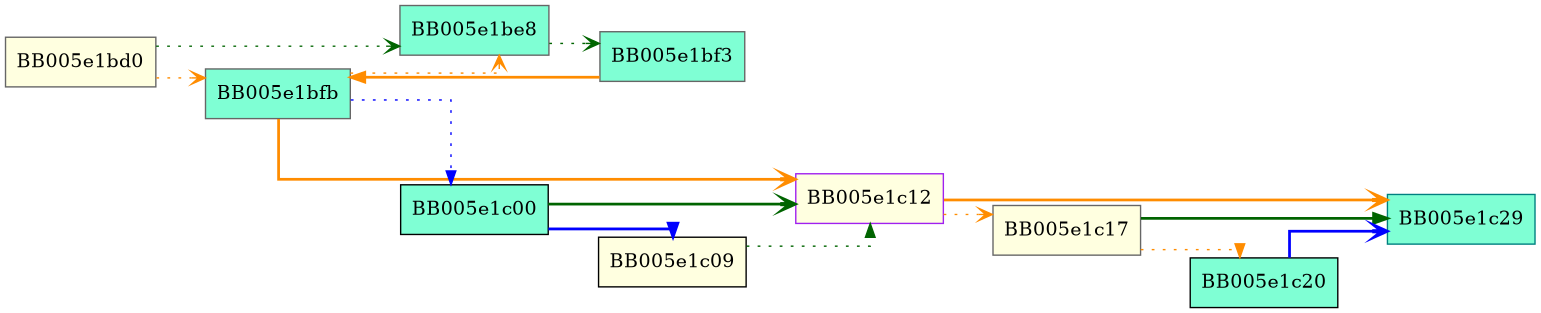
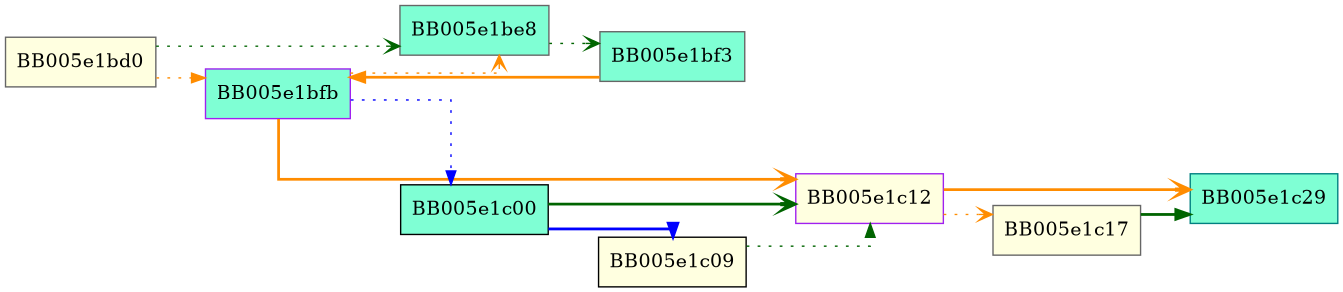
edge "BB005e1bd0" -> "BB005e1bfb": arrowhead vee -> normal
node "BB005e1bfb": color gray40 -> purple
node "BB005e1c20": removed
